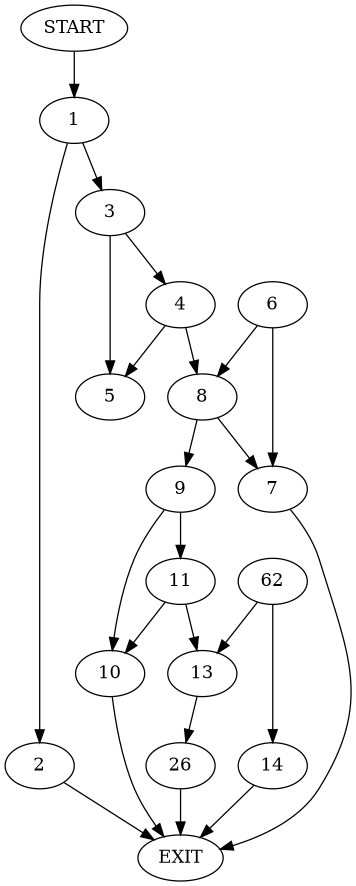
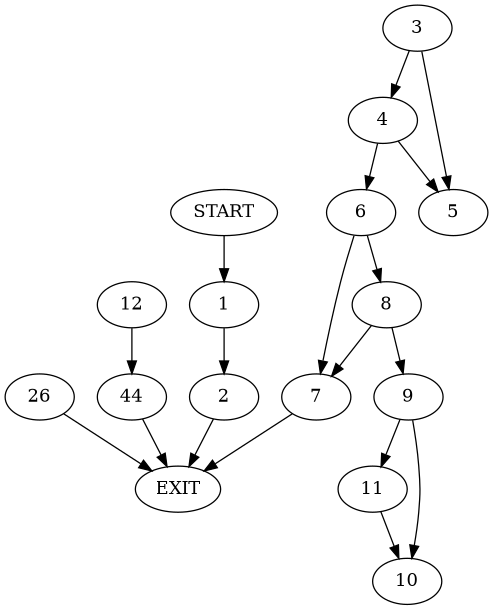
edge "1" -> "3": removed
edge "4" -> "8": now "4" -> "6"
node "62": label "62" -> "12"
node "13": removed
edge "10" -> "EXIT": removed
node "14": label "14" -> "44"
